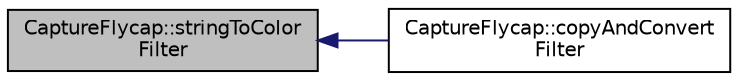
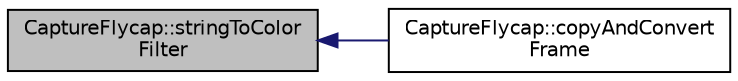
node "CaptureFlycap::copyAndConvert Filter": label "CaptureFlycap::copyAndConvert Filter" -> "CaptureFlycap::copyAndConvert Frame"
